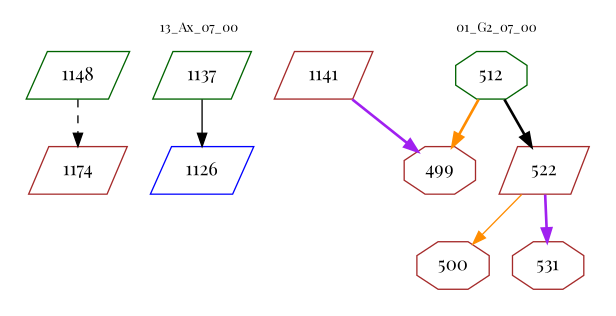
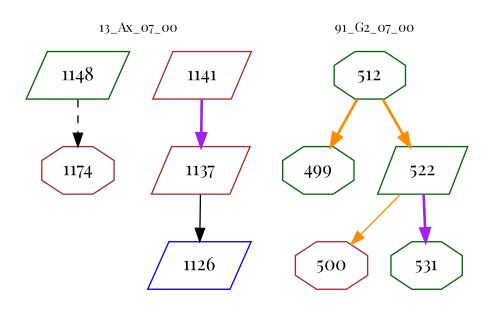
cluster "01_G2_07_00": label "01_G2_07_00" -> "91_G2_07_00"
node "1137": color darkgreen -> brown
edge "1141" -> "499": now "1141" -> "1137"
edge "512" -> "522": color black -> darkorange
node "1174": shape parallelogram -> octagon
node "499": color brown -> darkgreen
node "522": color brown -> darkgreen
node "531": color brown -> darkgreen
